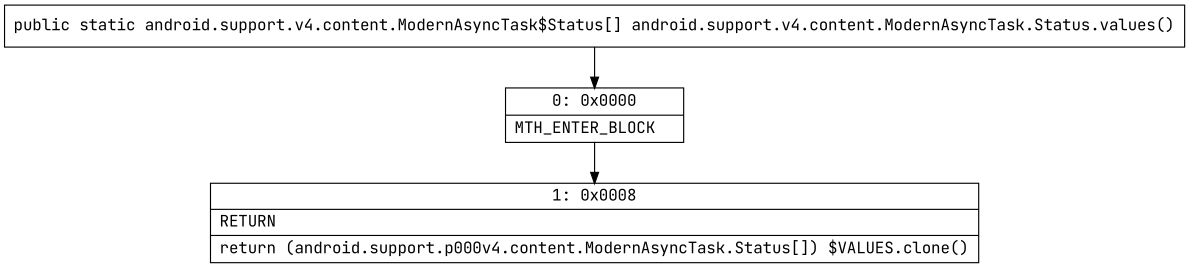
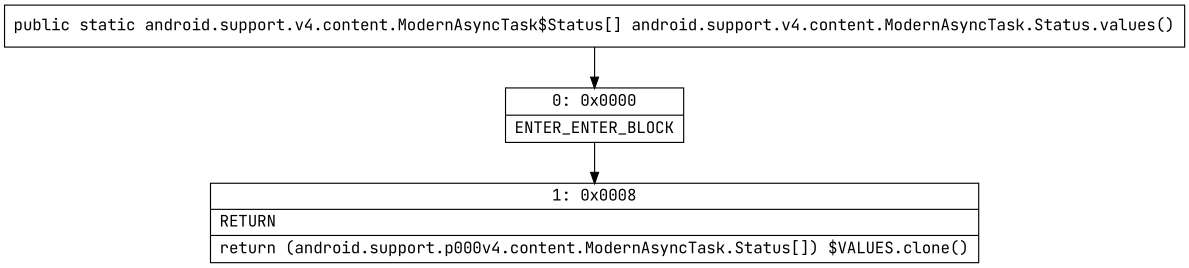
node "0: 0x0000": text "MTH_ENTER_BLOCK" -> "ENTER_ENTER_BLOCK"
